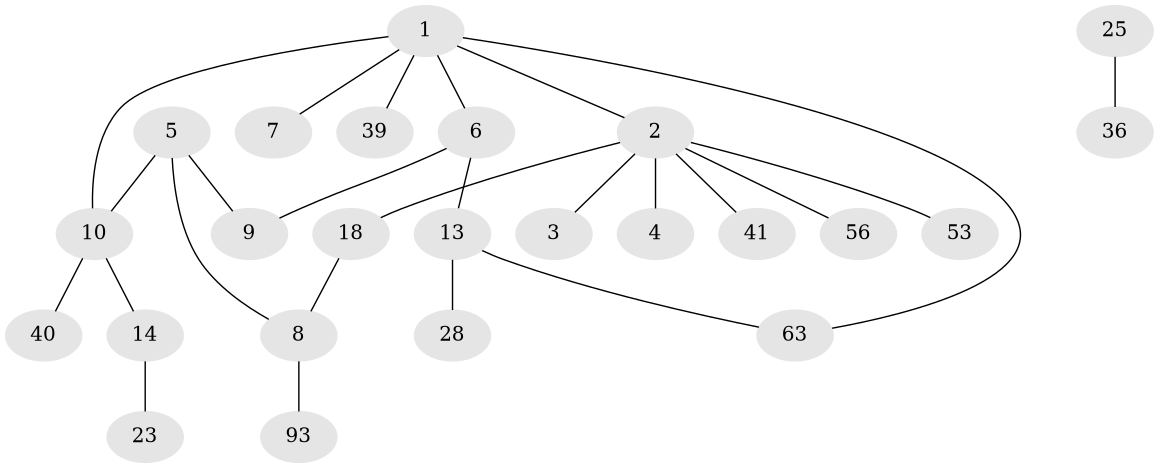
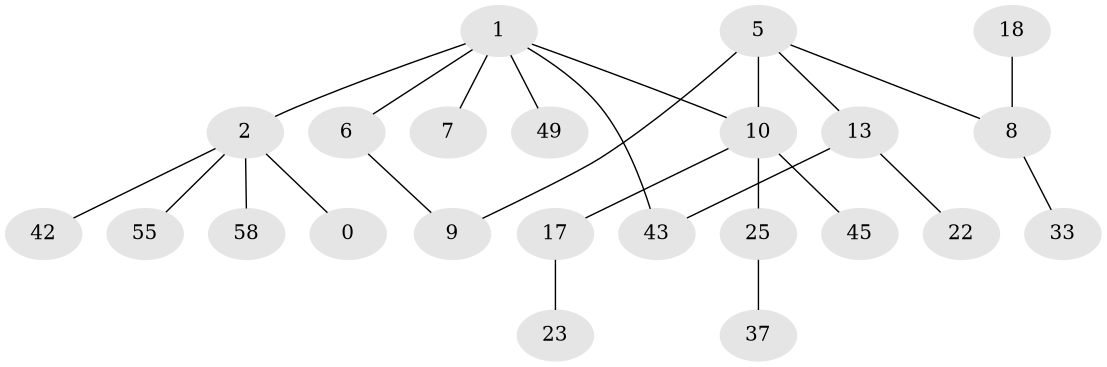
node "39": label "39" -> "49"
node "36": label "36" -> "37"
edge "10" -- "25": added
edge "2" -- "18": removed
edge "6" -- "13": now "5" -- "13"
node "3": removed
node "4": label "4" -> "0"
node "41": label "41" -> "42"
node "56": label "56" -> "55"
node "53": label "53" -> "58"
node "40": label "40" -> "45"
node "14": label "14" -> "17"
node "28": label "28" -> "22"
node "63": label "63" -> "43"
node "93": label "93" -> "33"
